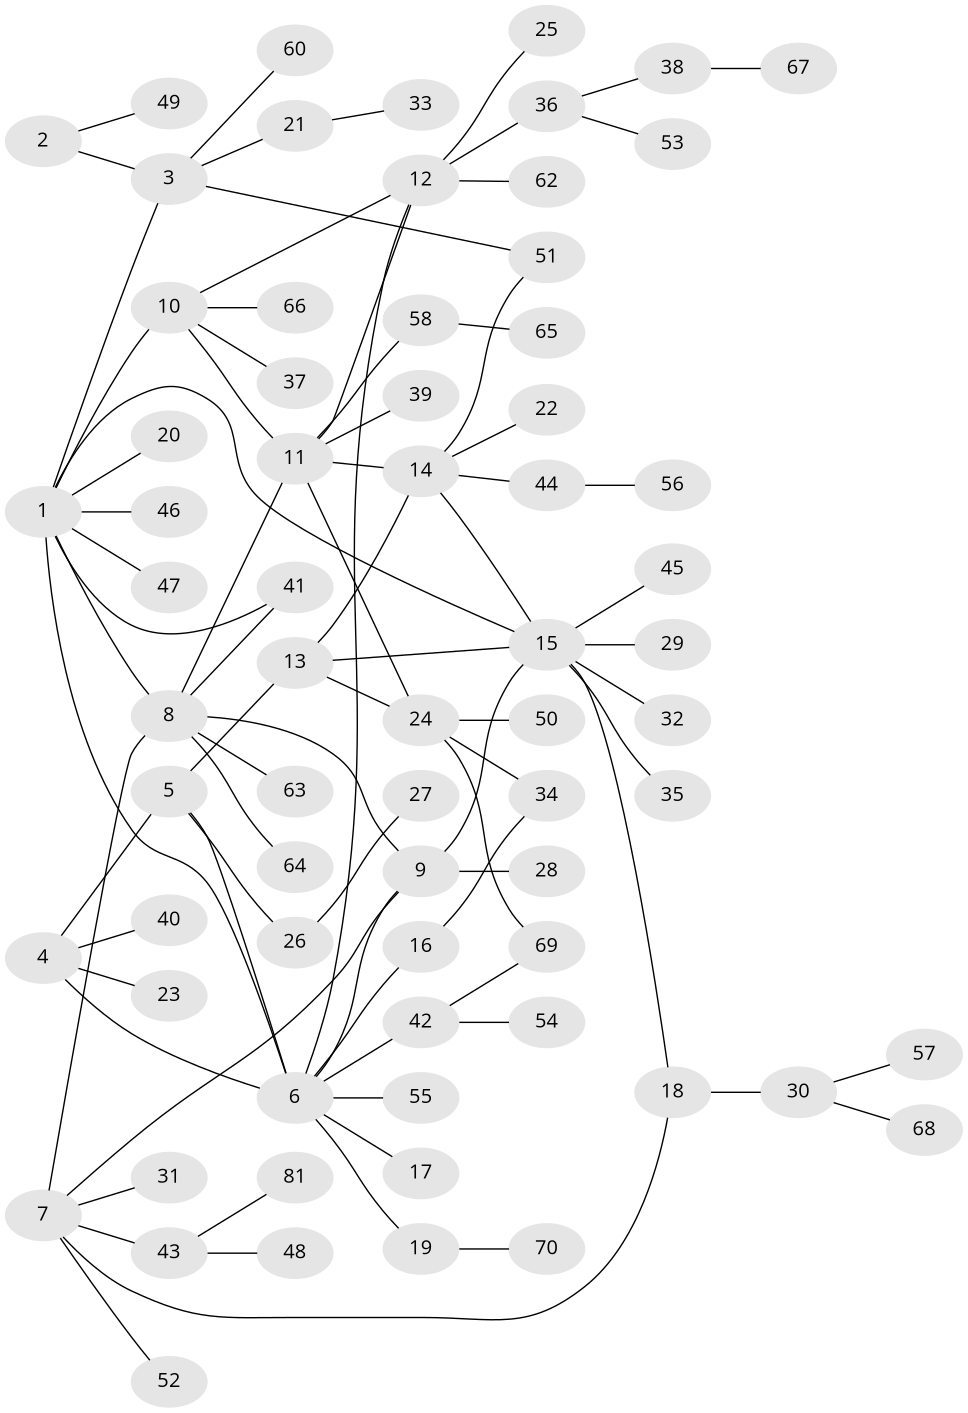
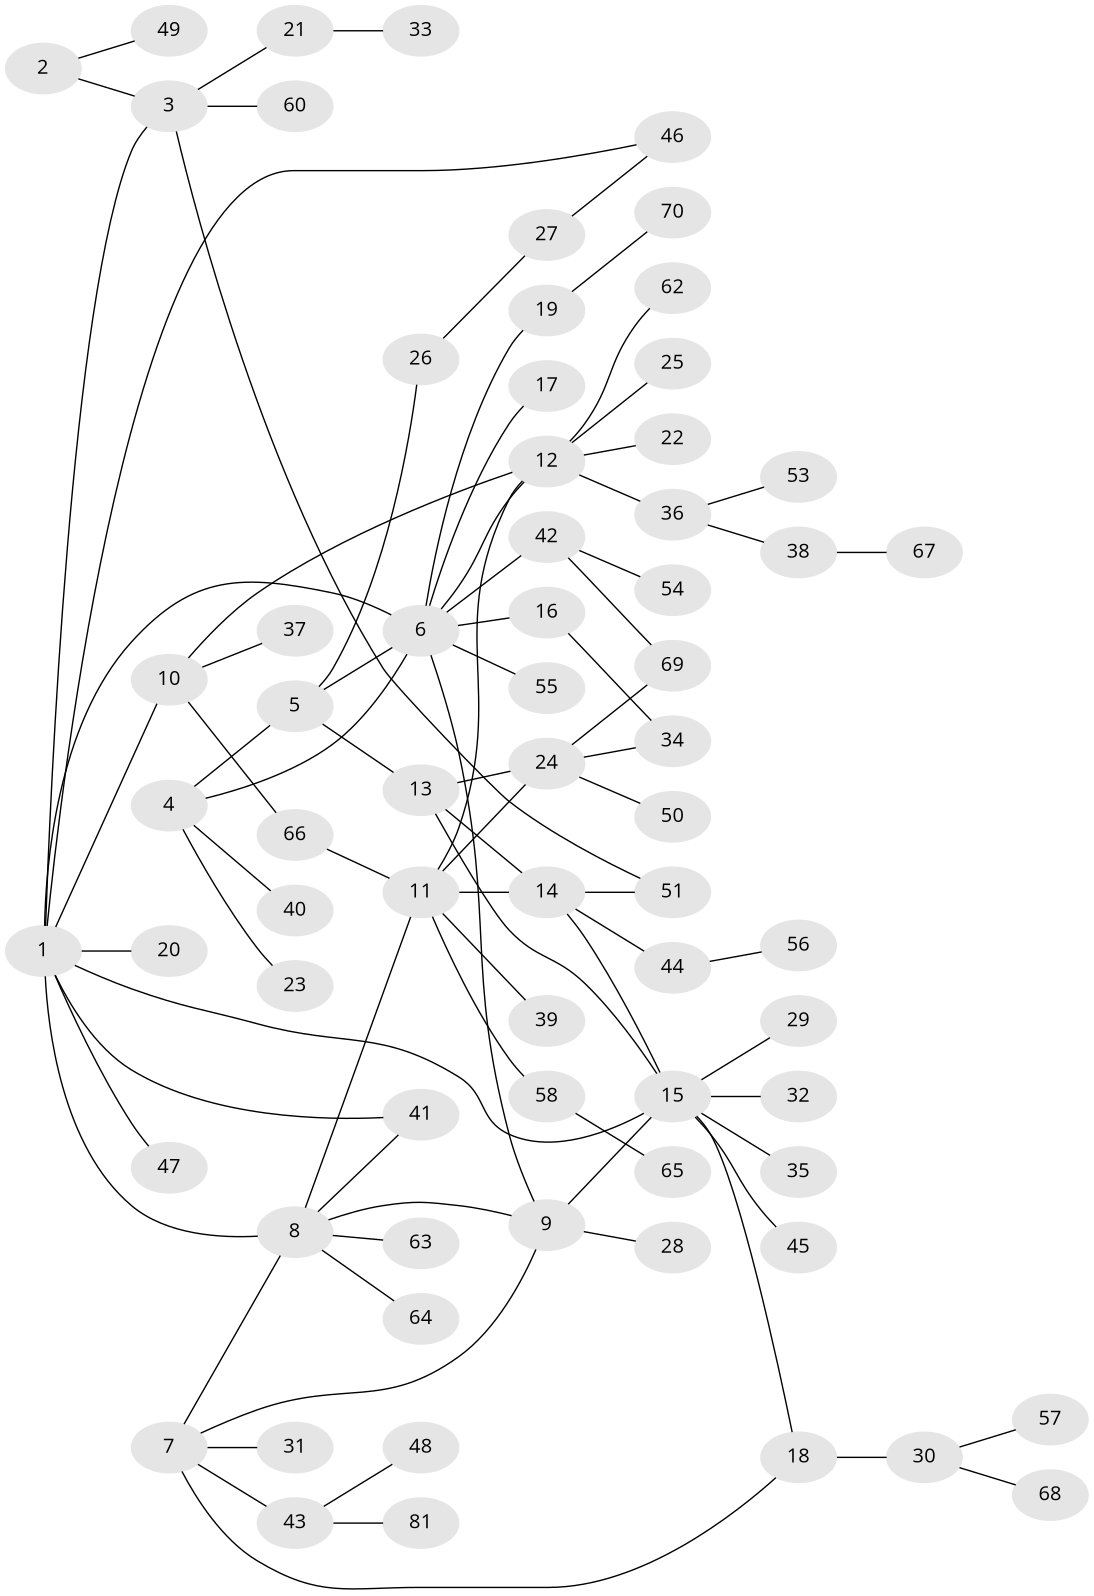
edge "46" -- "27": added
edge "10" -- "11": now "66" -- "11"
edge "22" -- "14": now "22" -- "12"
node "52": removed
